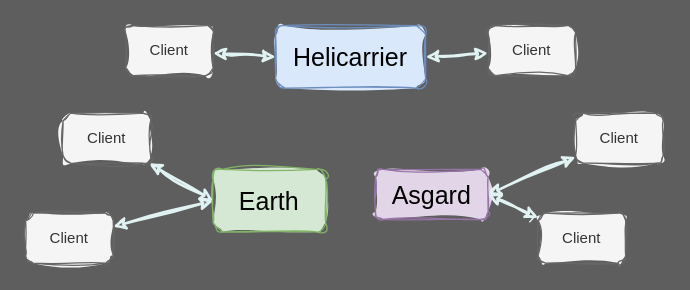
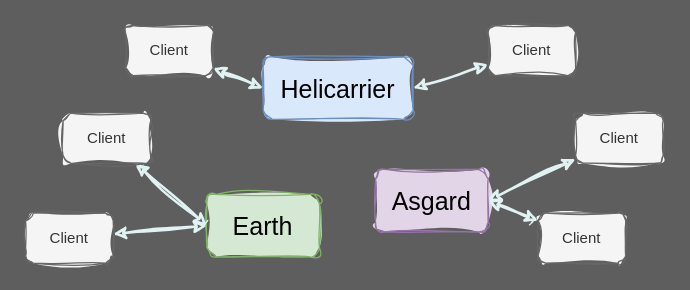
node "Helicarrier": moved (351, 57) -> (338, 88)
node "Asgard": size 113x50 -> 113x63
node "Earth": moved (269, 201) -> (263, 226)
